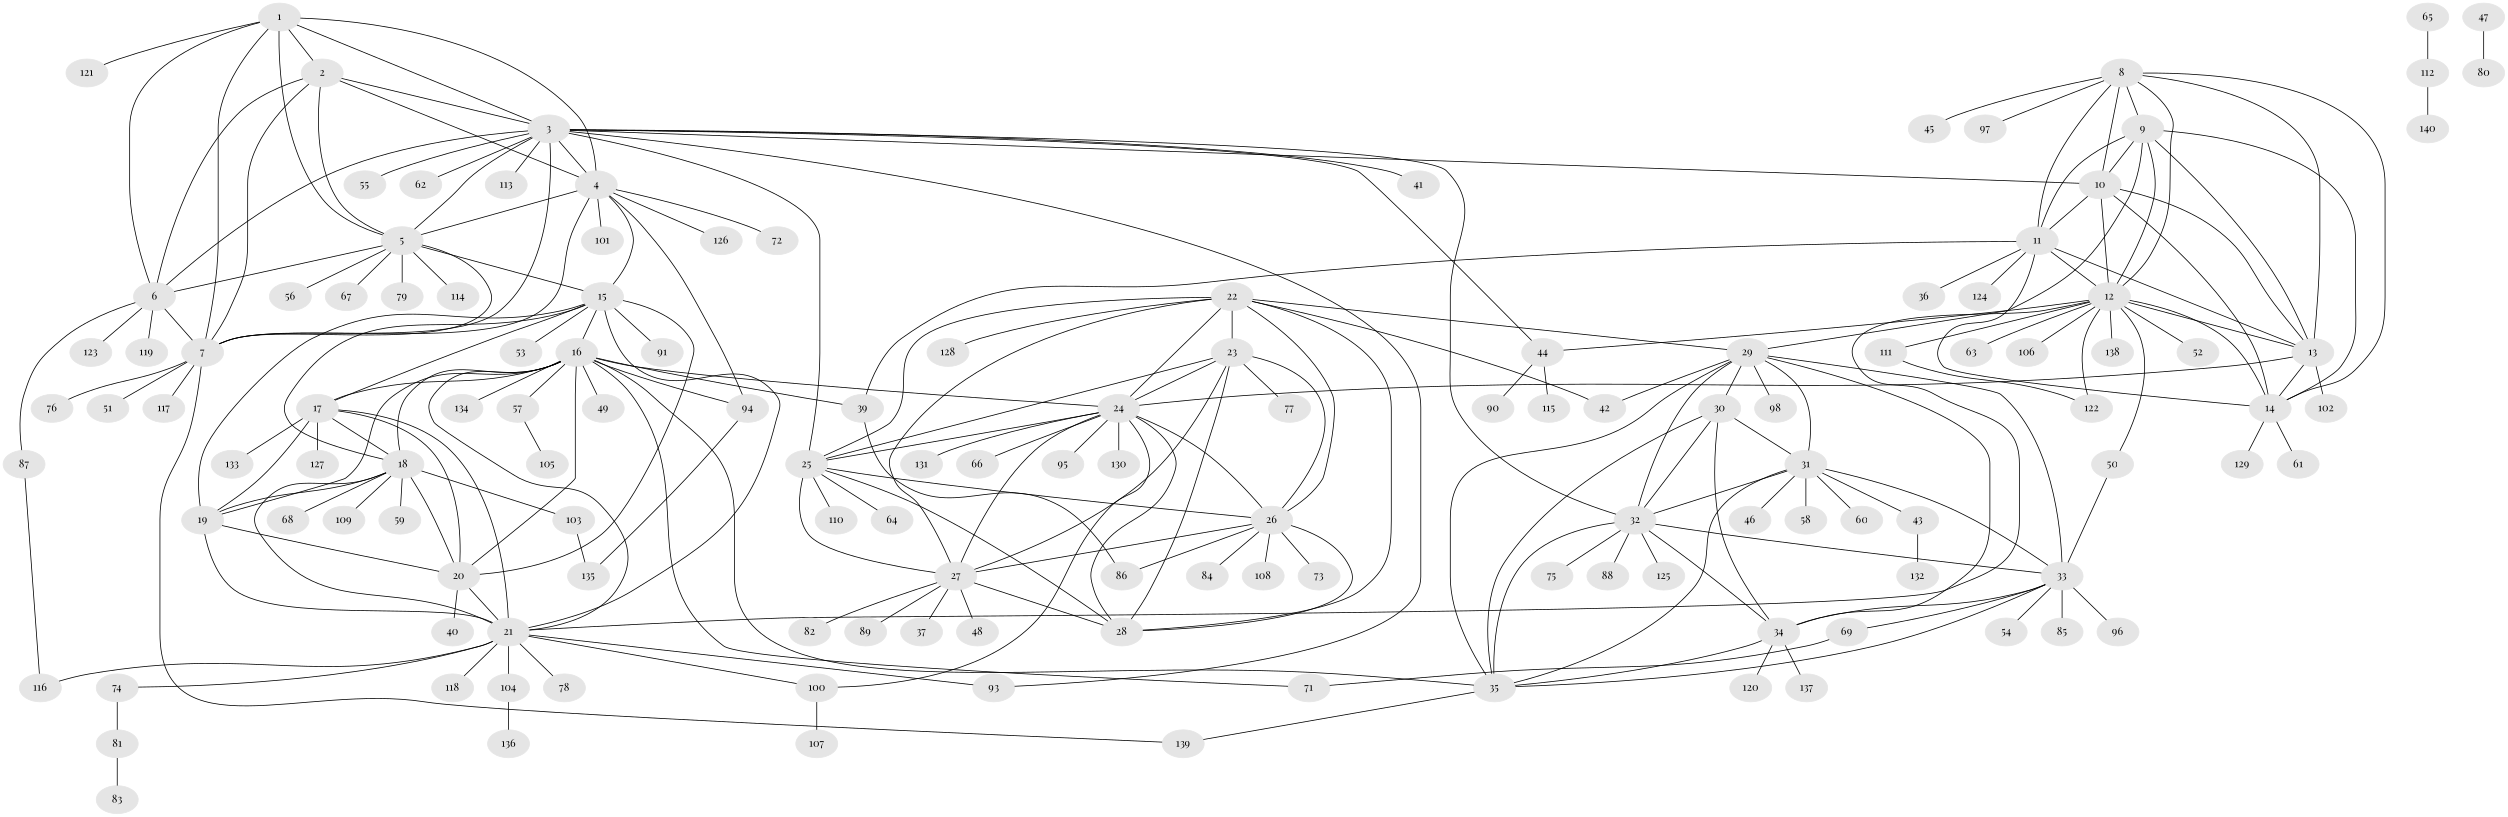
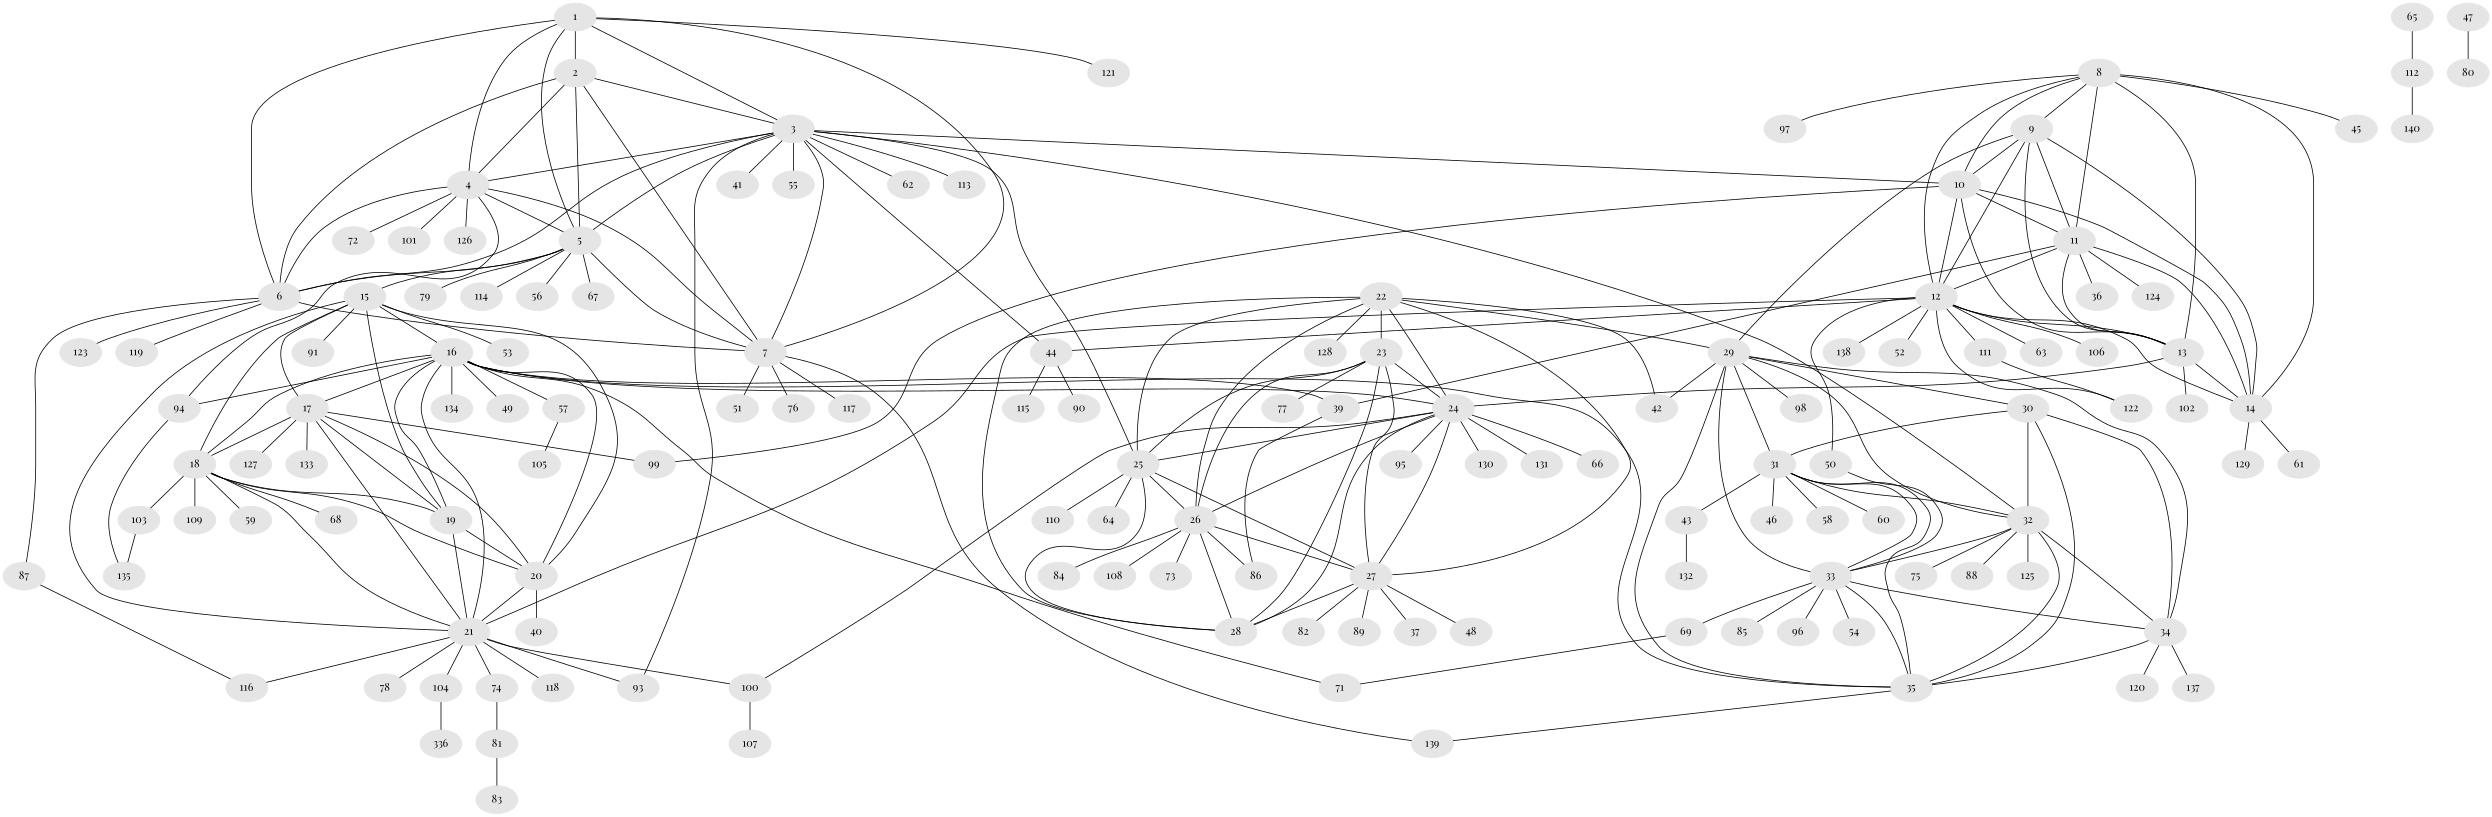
edge "4" -- "15": now "4" -- "6"
node "99": added
node "136": label "136" -> "336"
